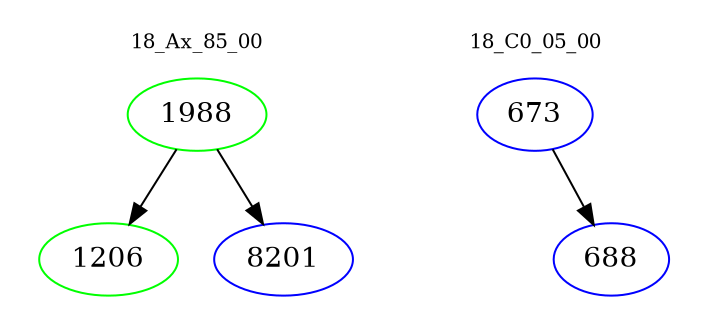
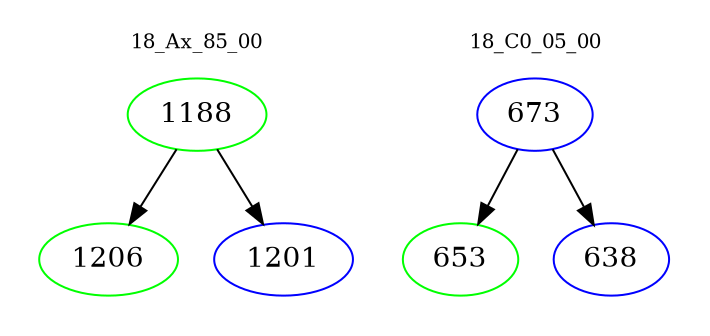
node "1988": label "1988" -> "1188"
node "8201": label "8201" -> "1201"
node "653": added
node "688": label "688" -> "638"
